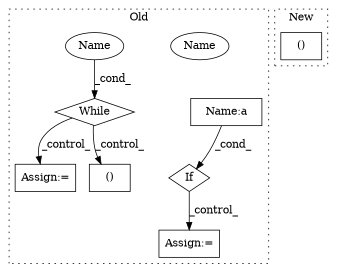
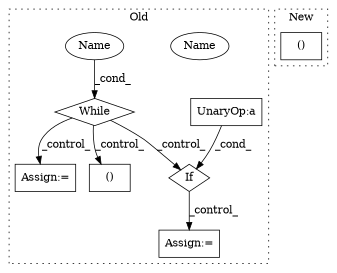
node "Name:a": label "Name:a" -> "UnaryOp:a"
edge "While" -> "If": added, label "_control_"
